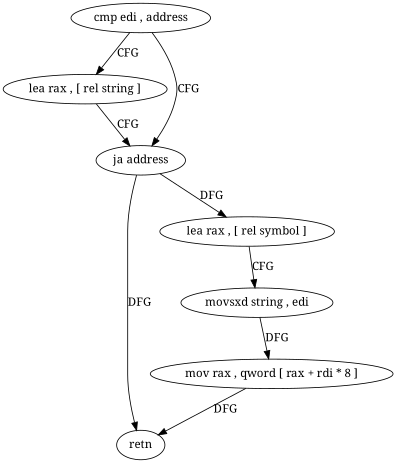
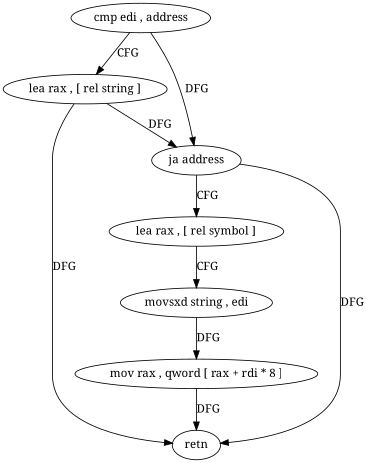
edge "cmp edi , address" -> "ja address": label "CFG" -> "DFG"
edge "lea rax , [ rel string ]" -> "ja address": label "CFG" -> "DFG"
edge "ja address" -> "lea rax , [ rel symbol ]": label "DFG" -> "CFG"
edge "lea rax , [ rel string ]" -> "retn": added, label "DFG"
